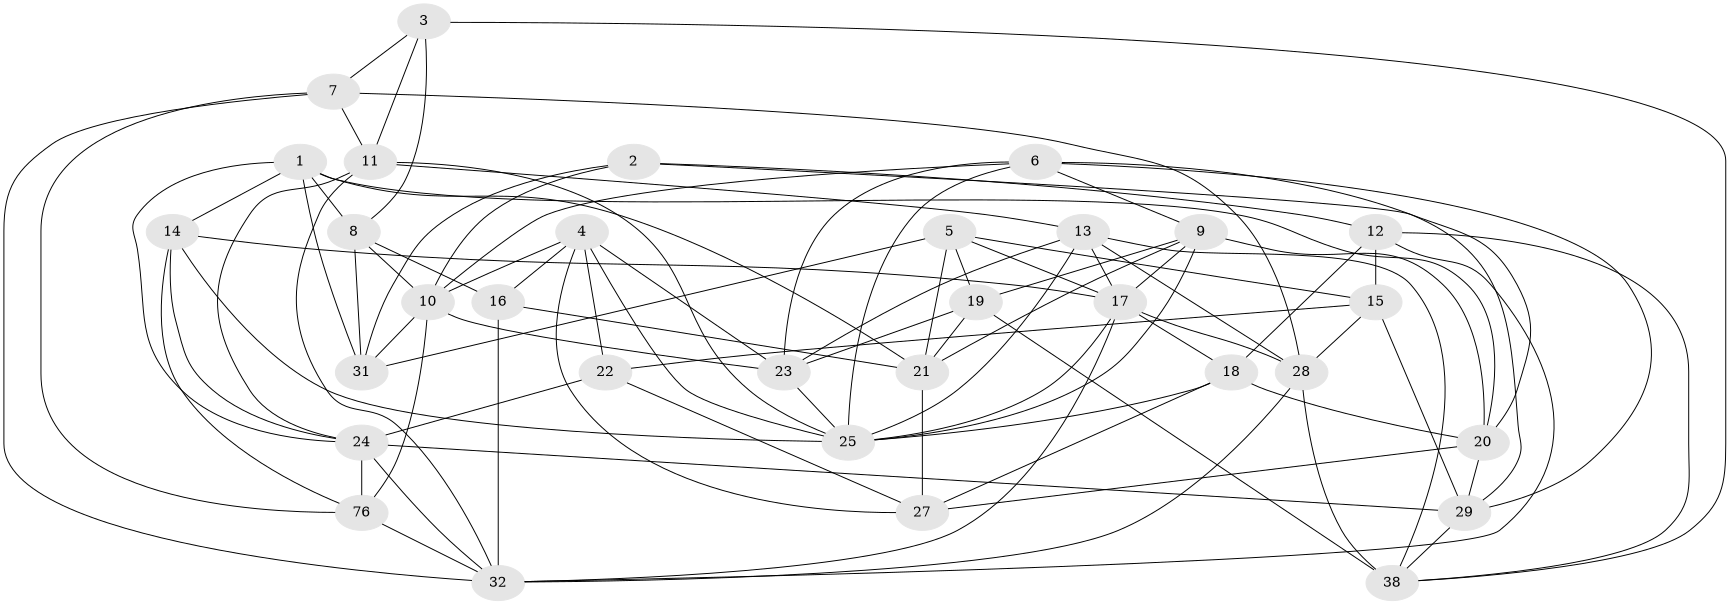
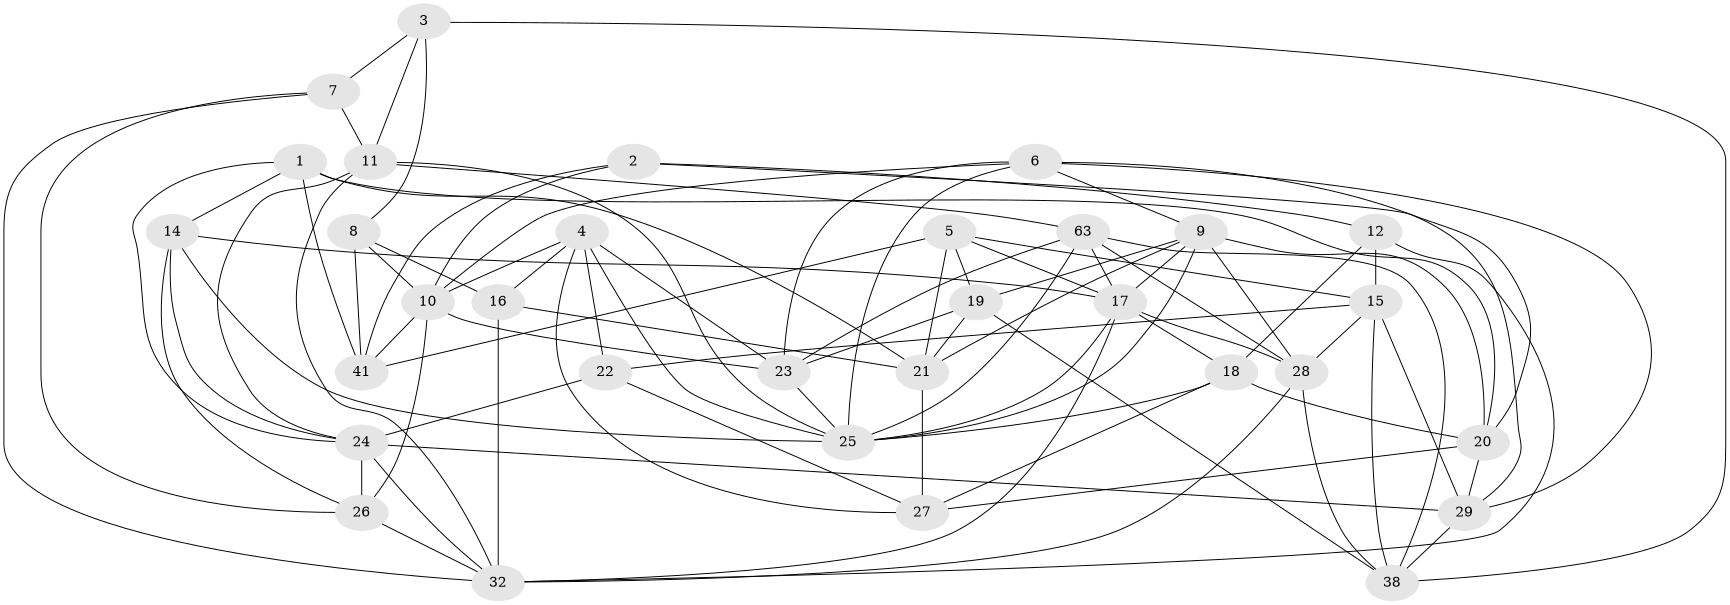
edge "7" -- "28": now "9" -- "28"
edge "1" -- "8": removed
node "13": label "13" -> "63"
node "31": label "31" -> "41"
edge "12" -- "38": now "15" -- "38"
node "76": label "76" -> "26"
